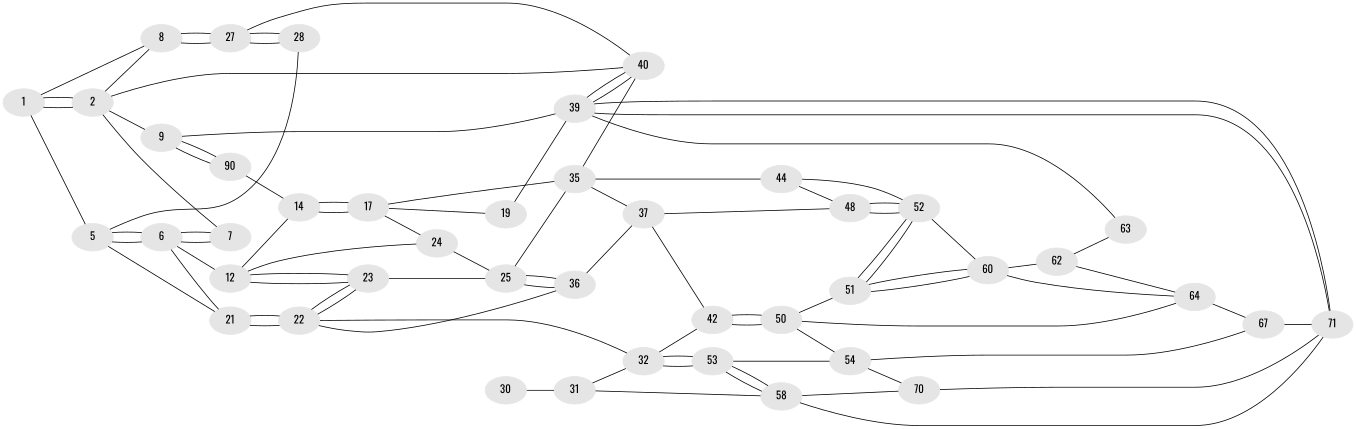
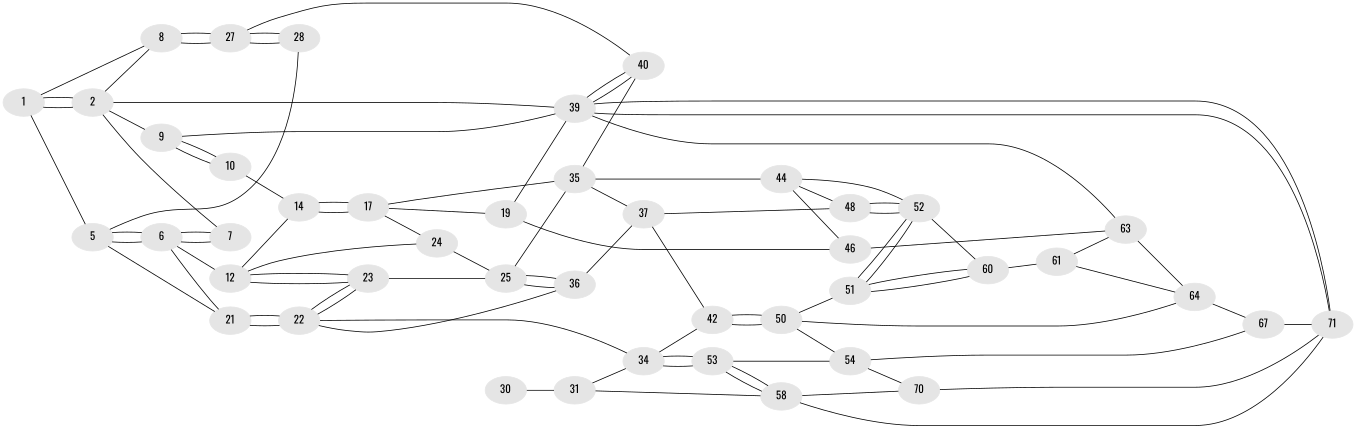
edge "40" -- "2": now "39" -- "2"
node "90": label "90" -> "10"
node "46": added
node "62": label "62" -> "61"
edge "60" -- "64": now "63" -- "64"
node "32": label "32" -> "34"
